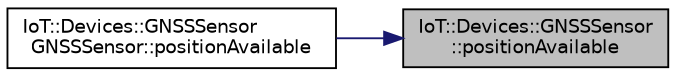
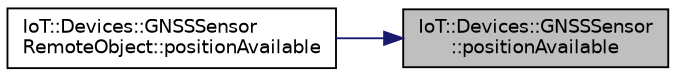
node "IoT::Devices::GNSSSensor GNSSSensor::positionAvailable": label "IoT::Devices::GNSSSensor GNSSSensor::positionAvailable" -> "IoT::Devices::GNSSSensor RemoteObject::positionAvailable"
